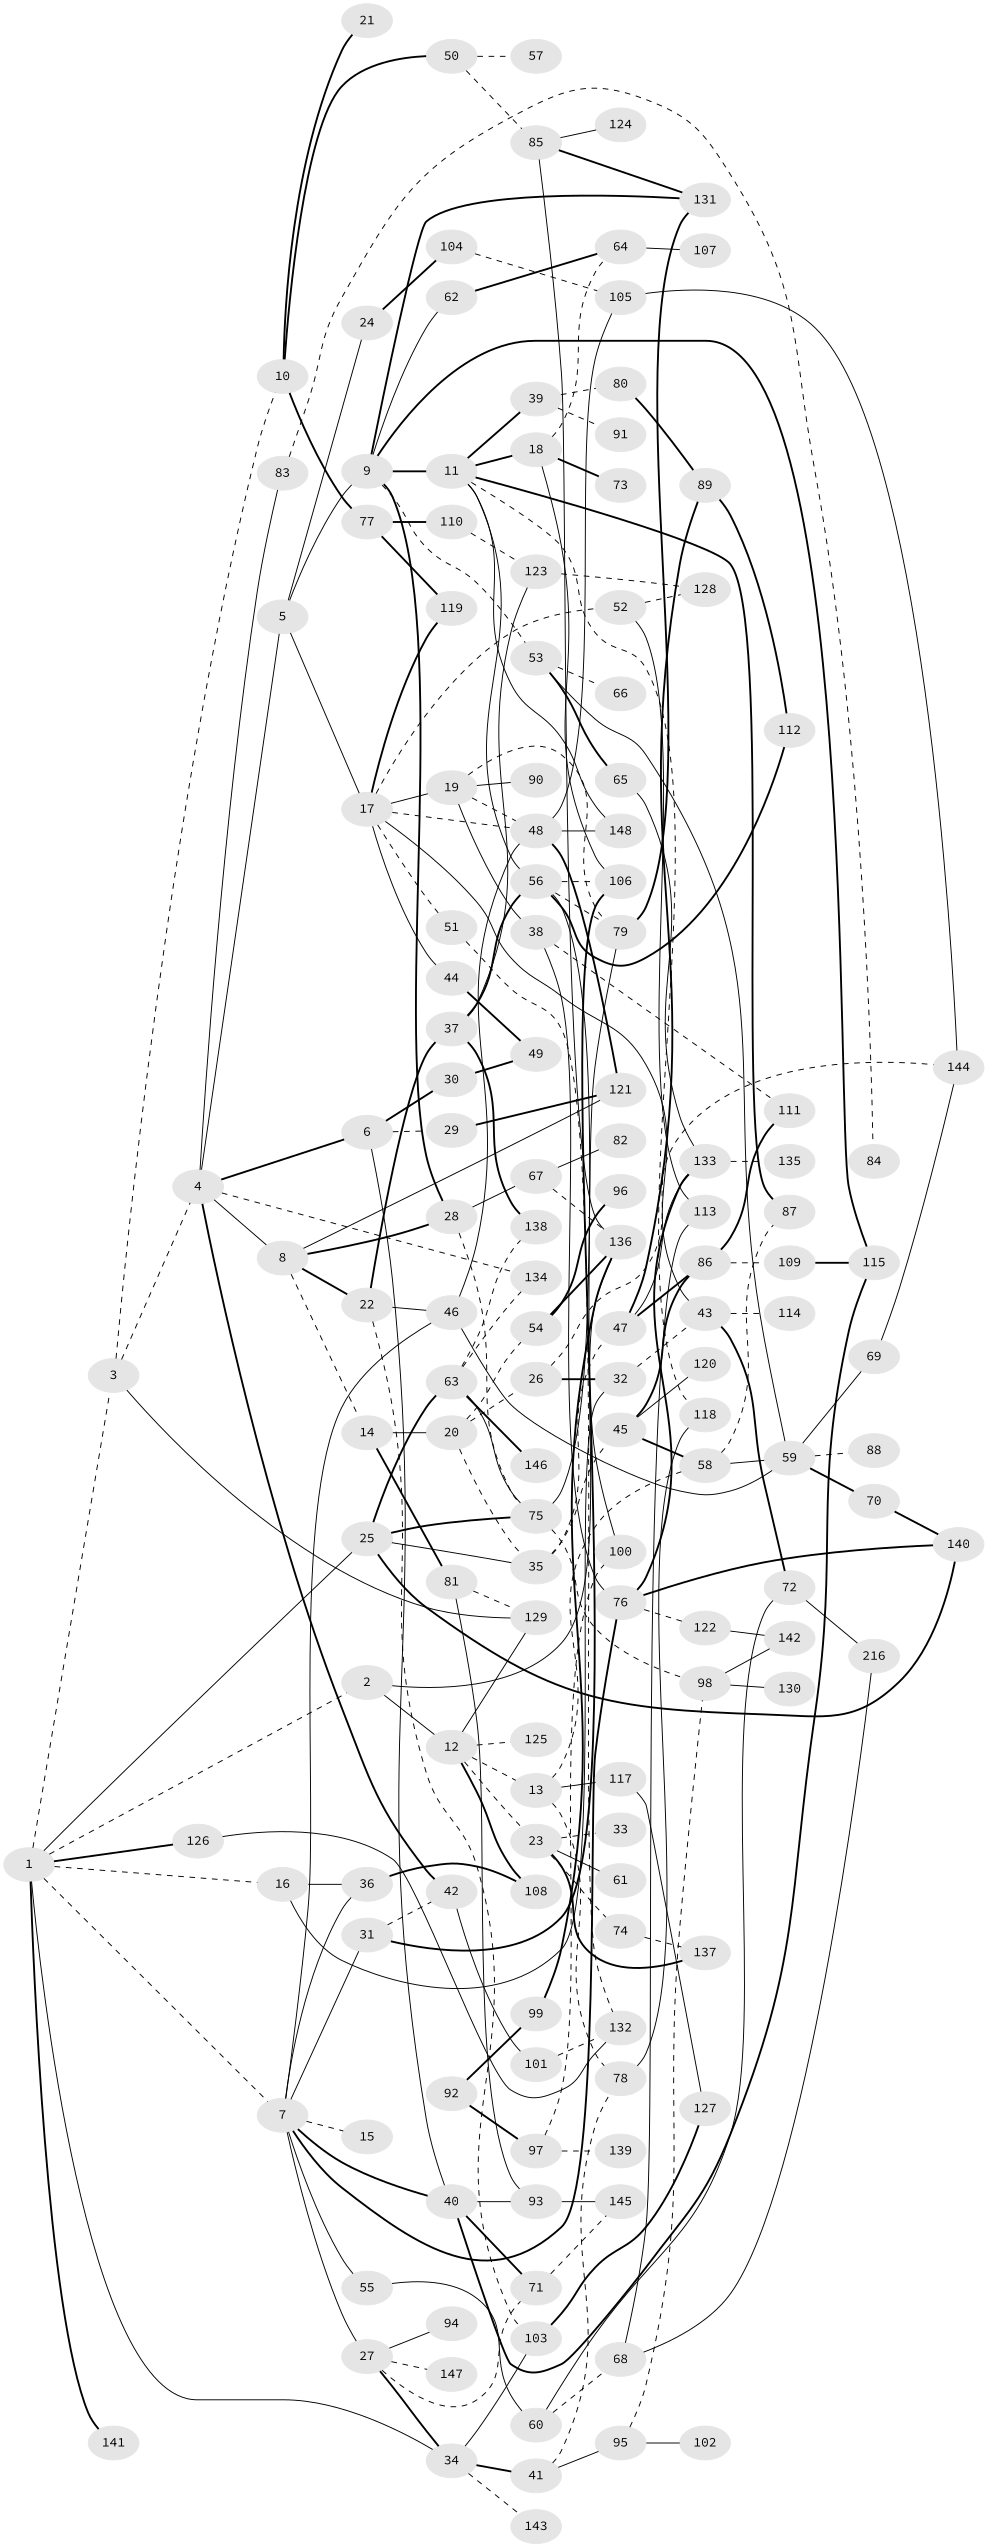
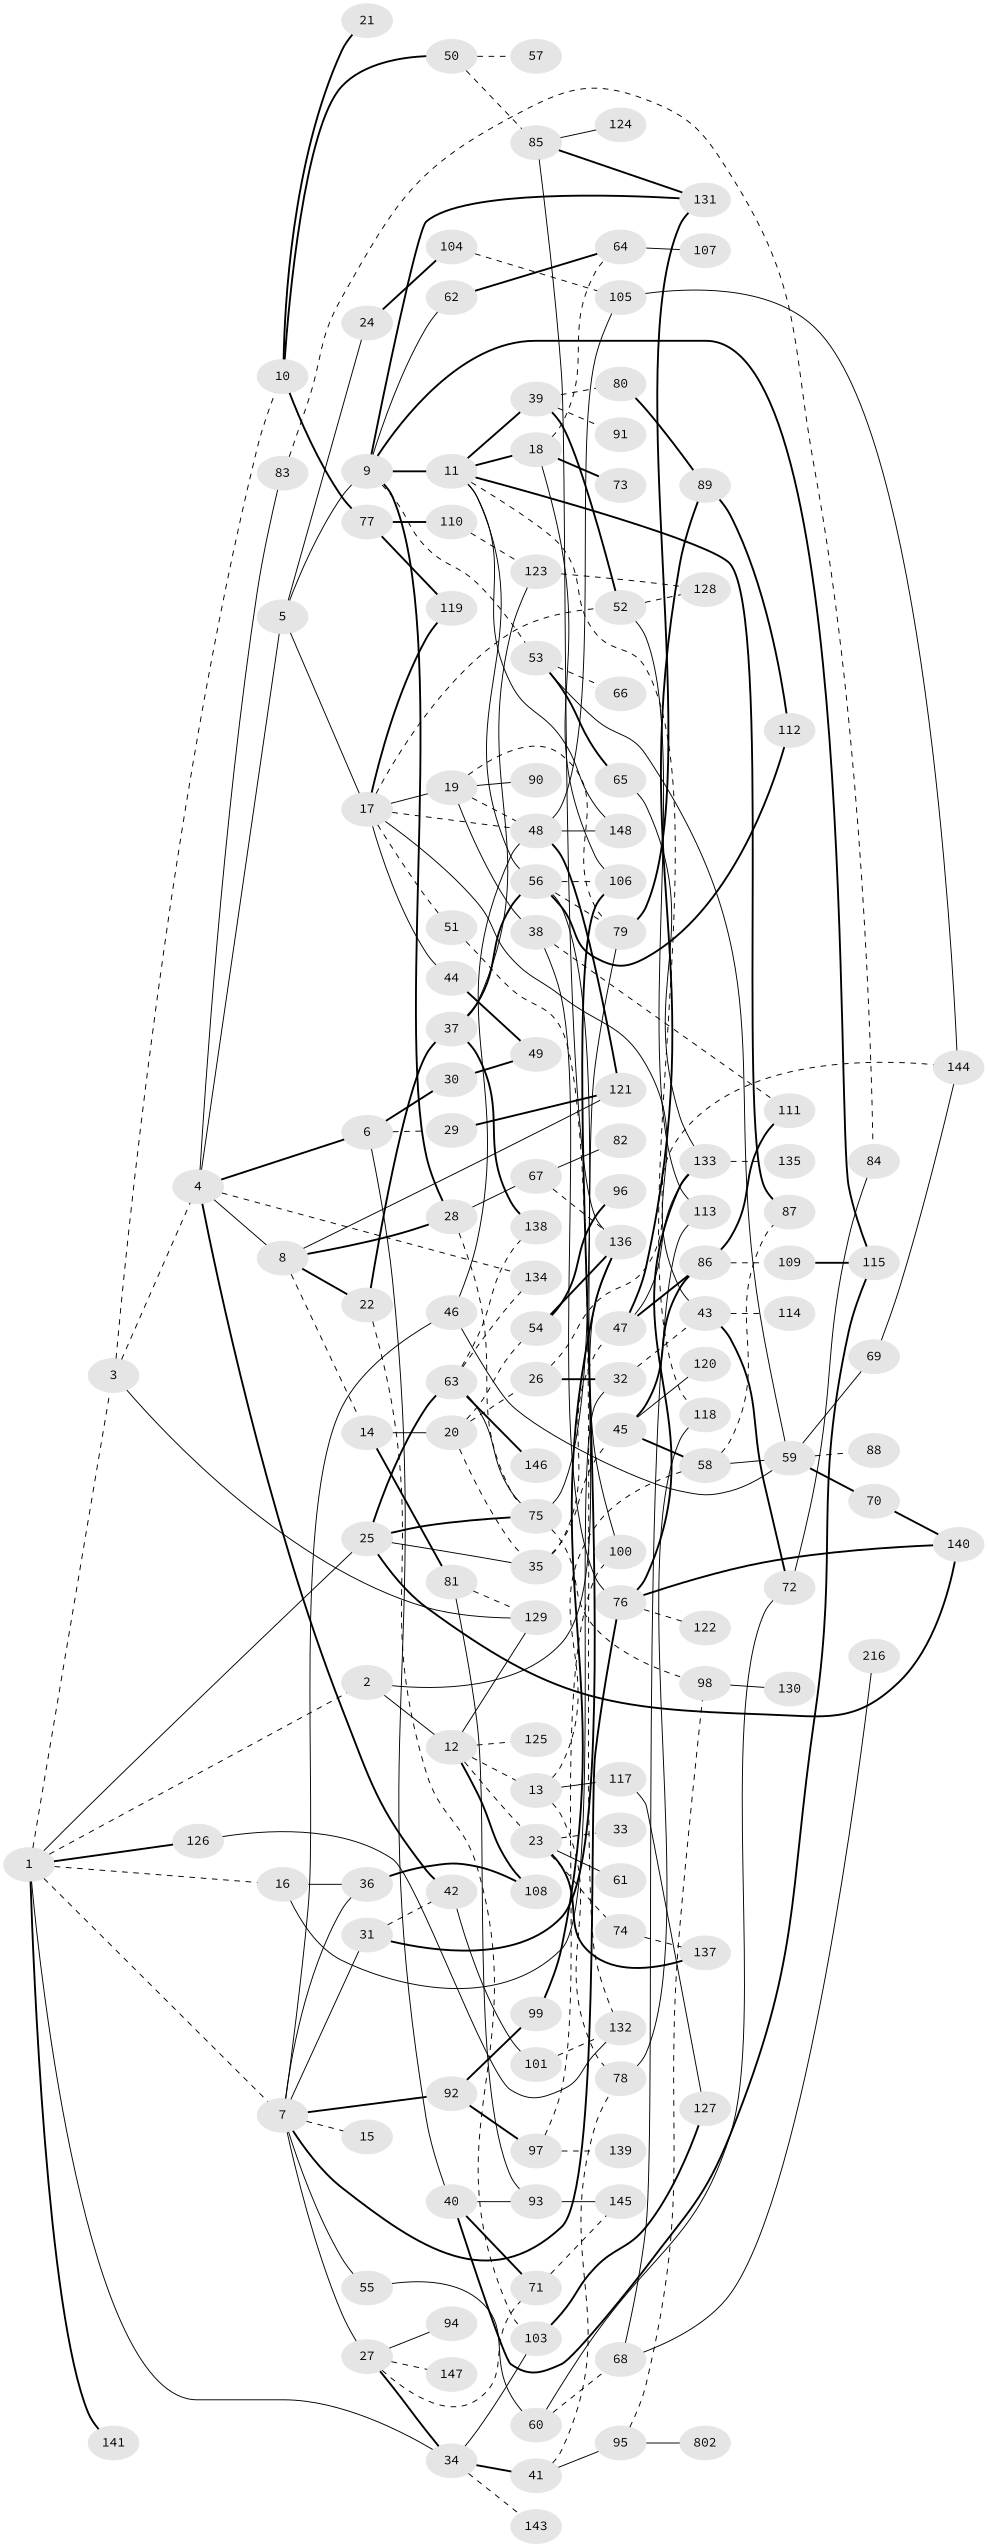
edge "39" -- "52": added
edge "22" -- "46": removed
edge "72" -- "216": now "72" -- "84"
node "142": removed
edge "7" -- "40": now "7" -- "92"
node "102": label "102" -> "802"
